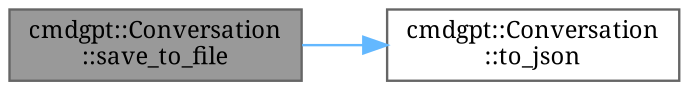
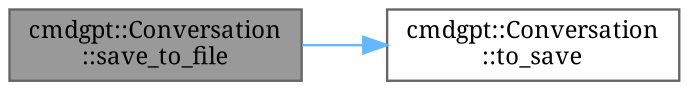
node "cmdgpt::Conversation ::to_json": label "cmdgpt::Conversation ::to_json" -> "cmdgpt::Conversation ::to_save"
